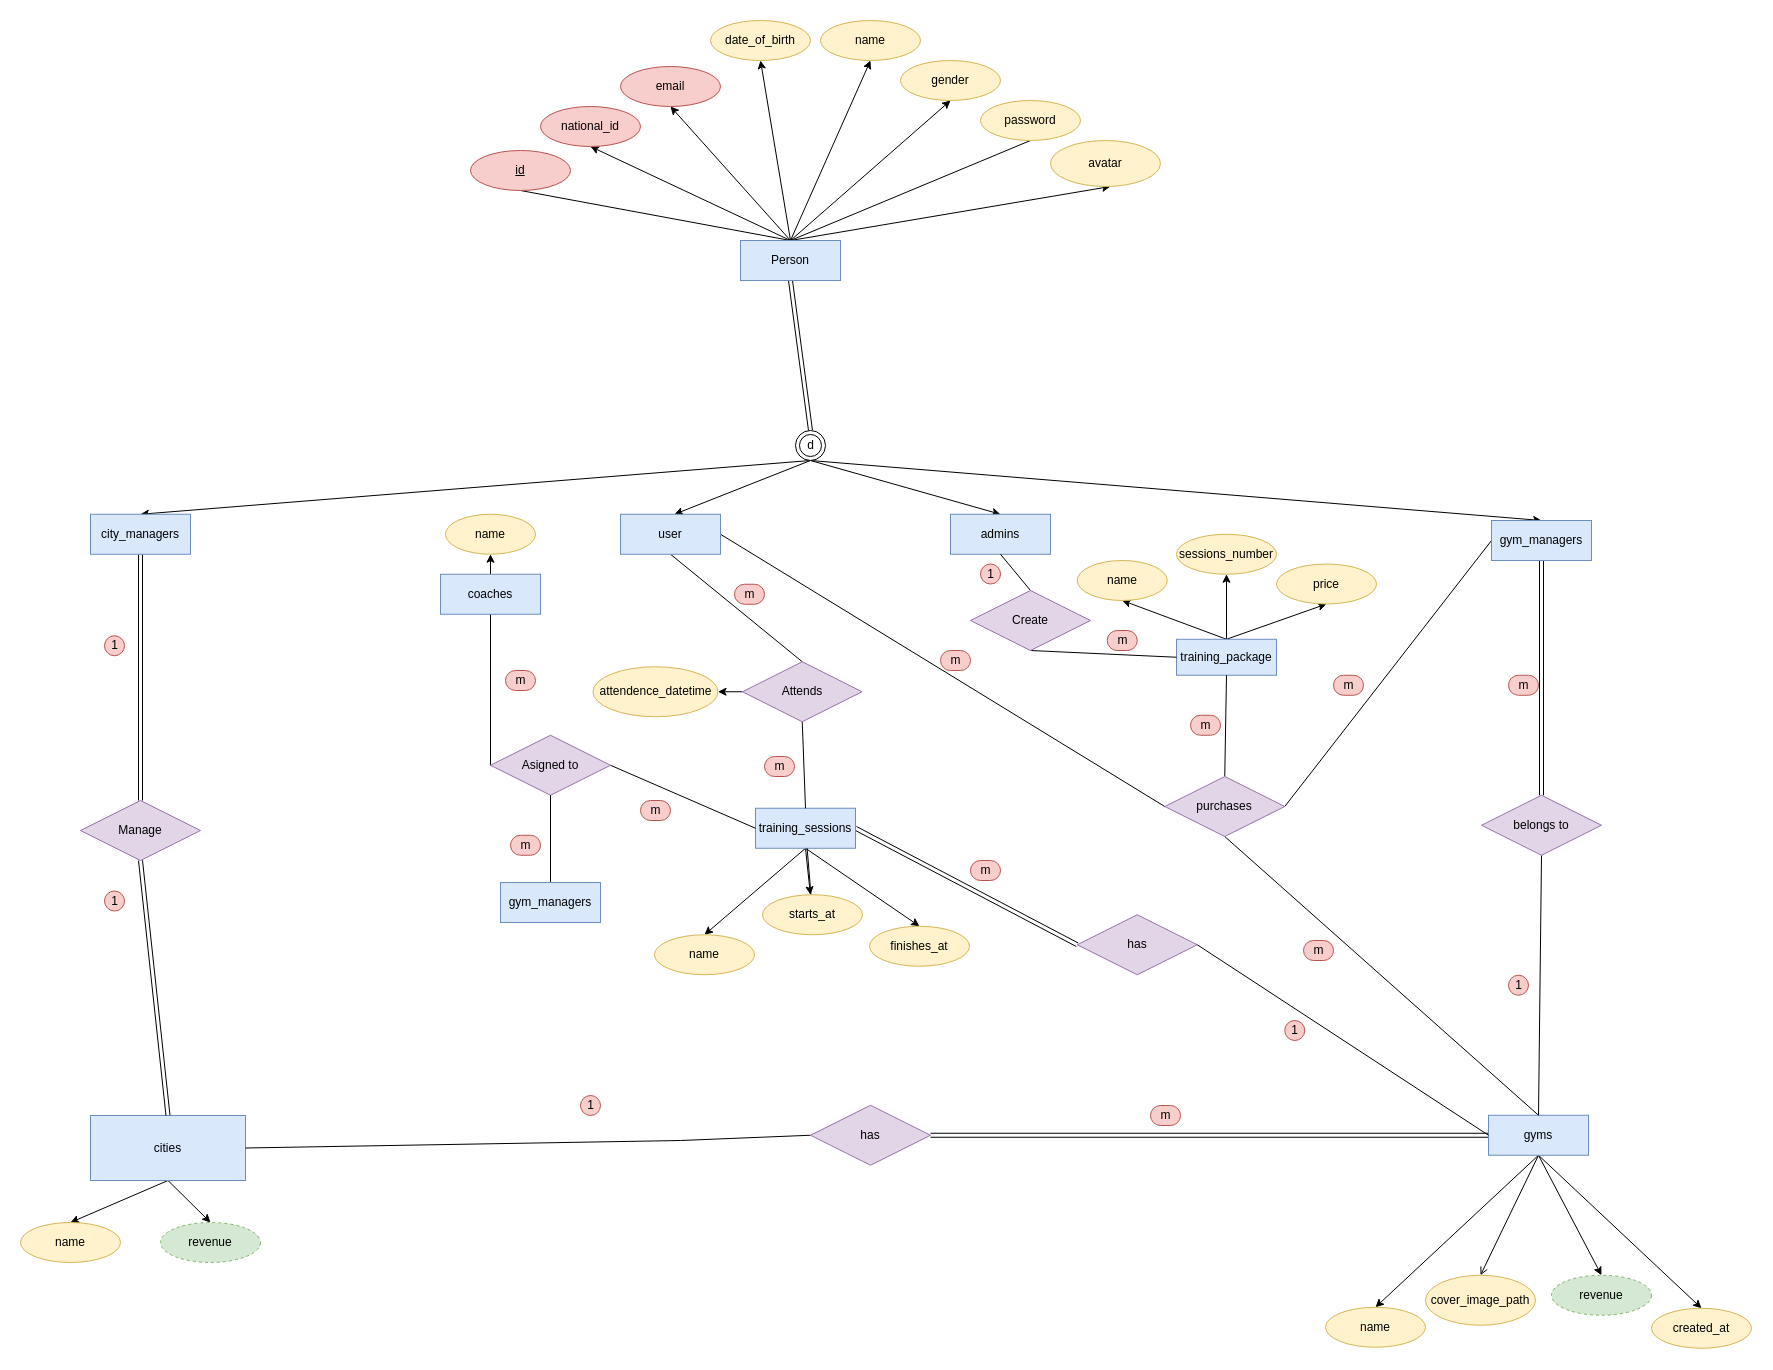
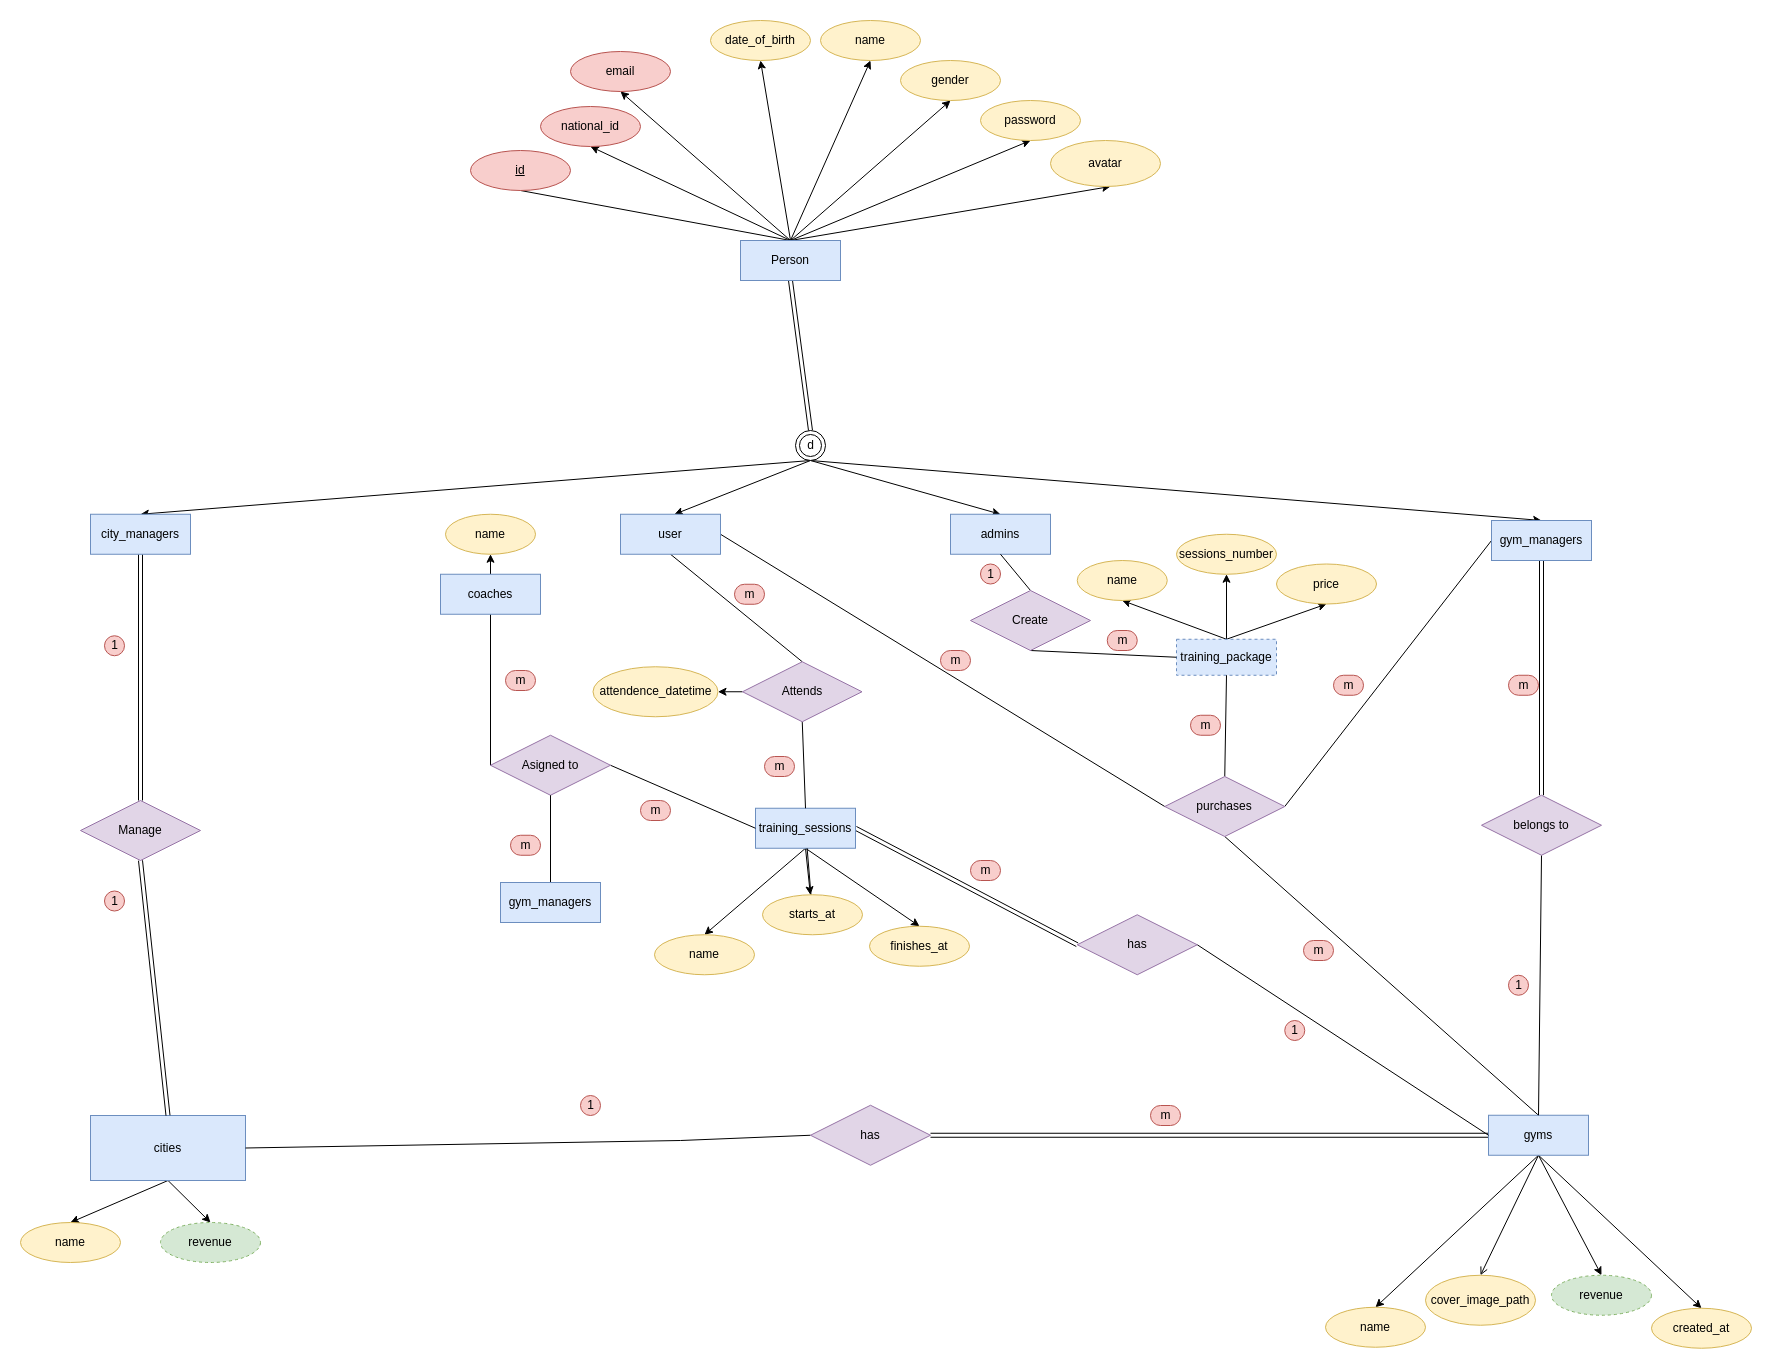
node "email": moved (671, 87) -> (621, 72)
edge "password" -- "Person": arrowhead none -> classic
node "training_package": style solid -> dashed
